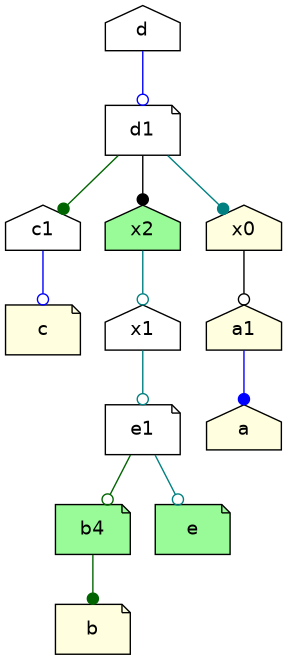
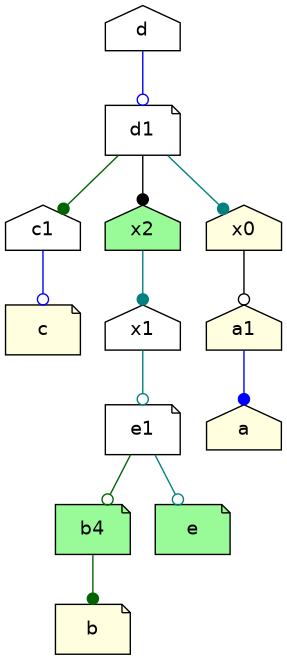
edge "x2" -> "x1": arrowhead odot -> dot
